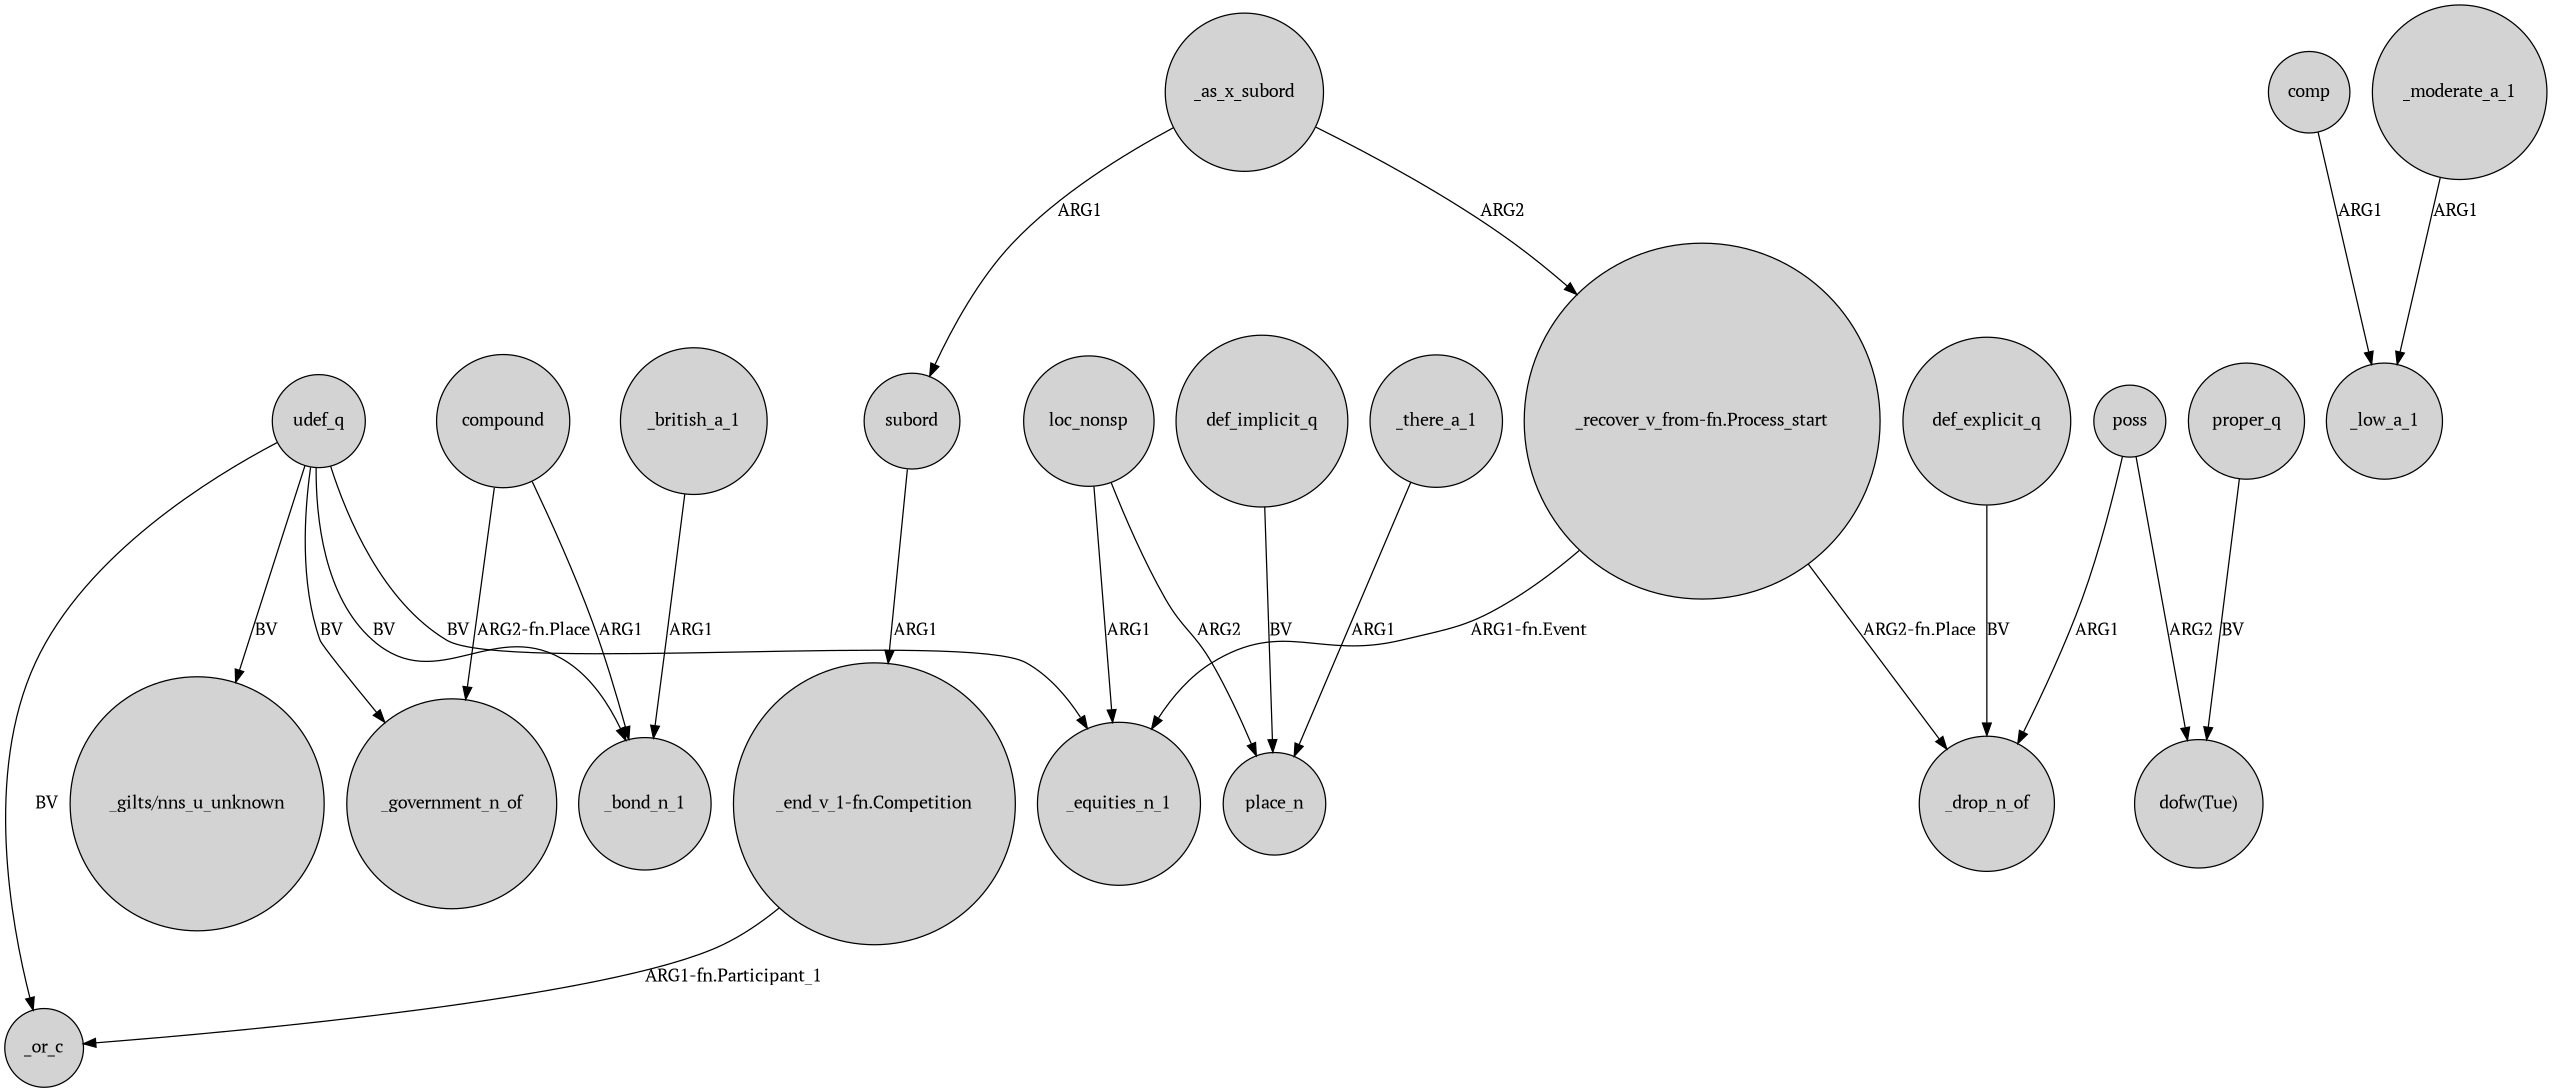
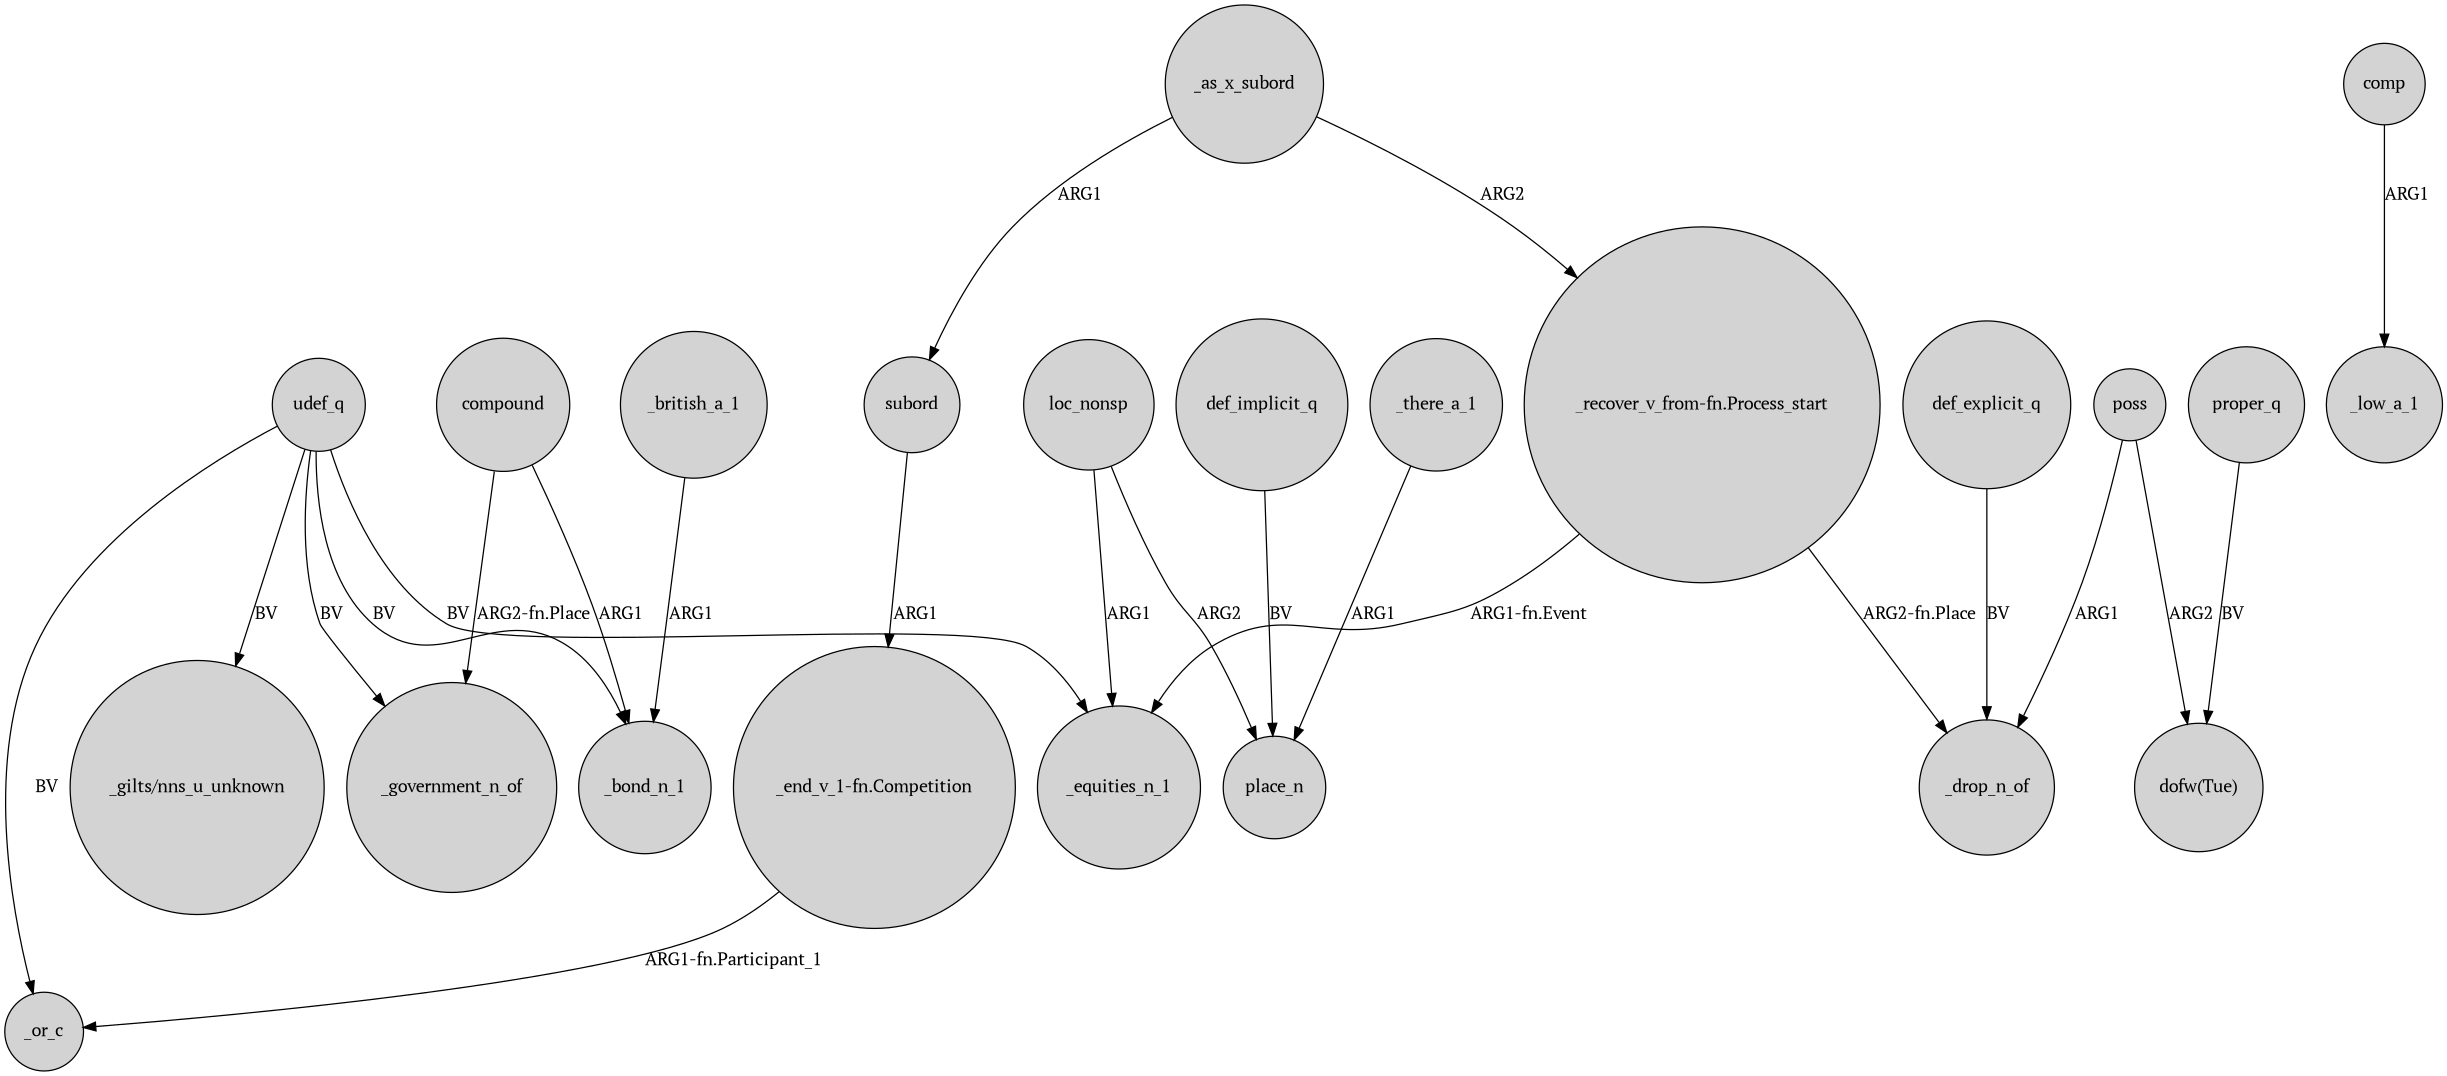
node "_moderate_a_1": removed
